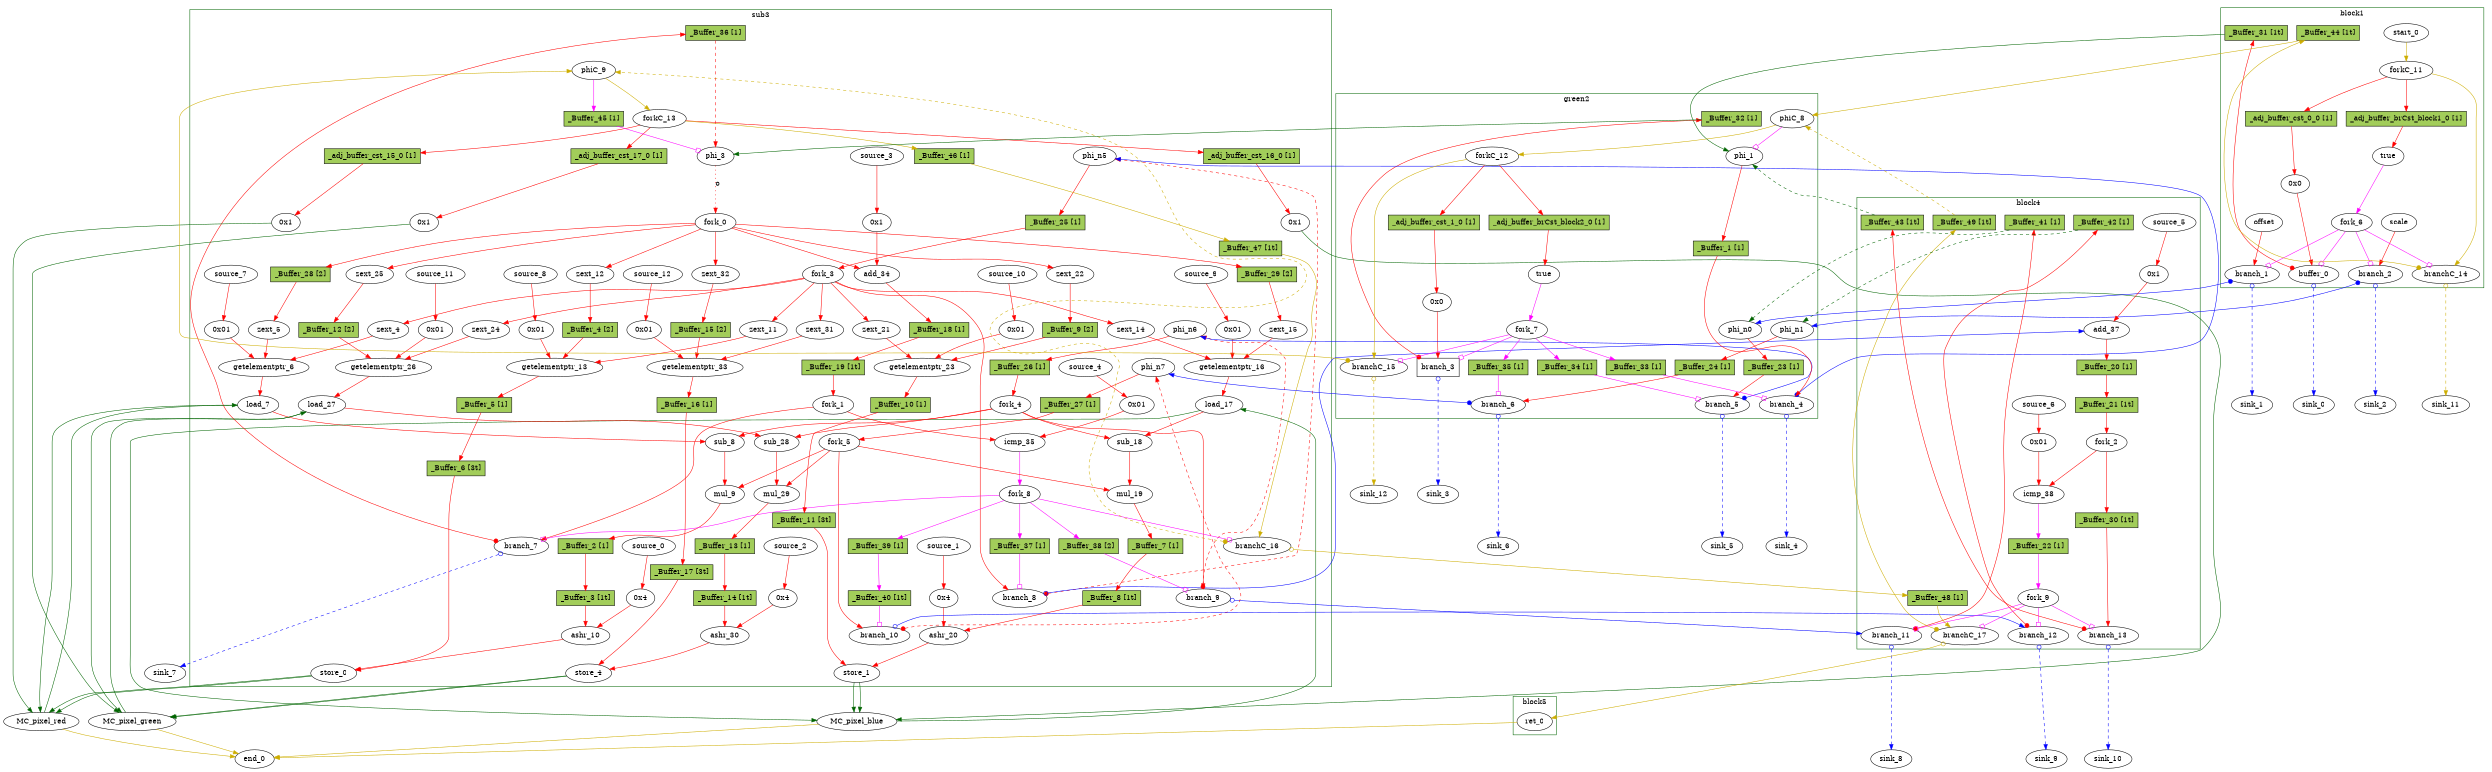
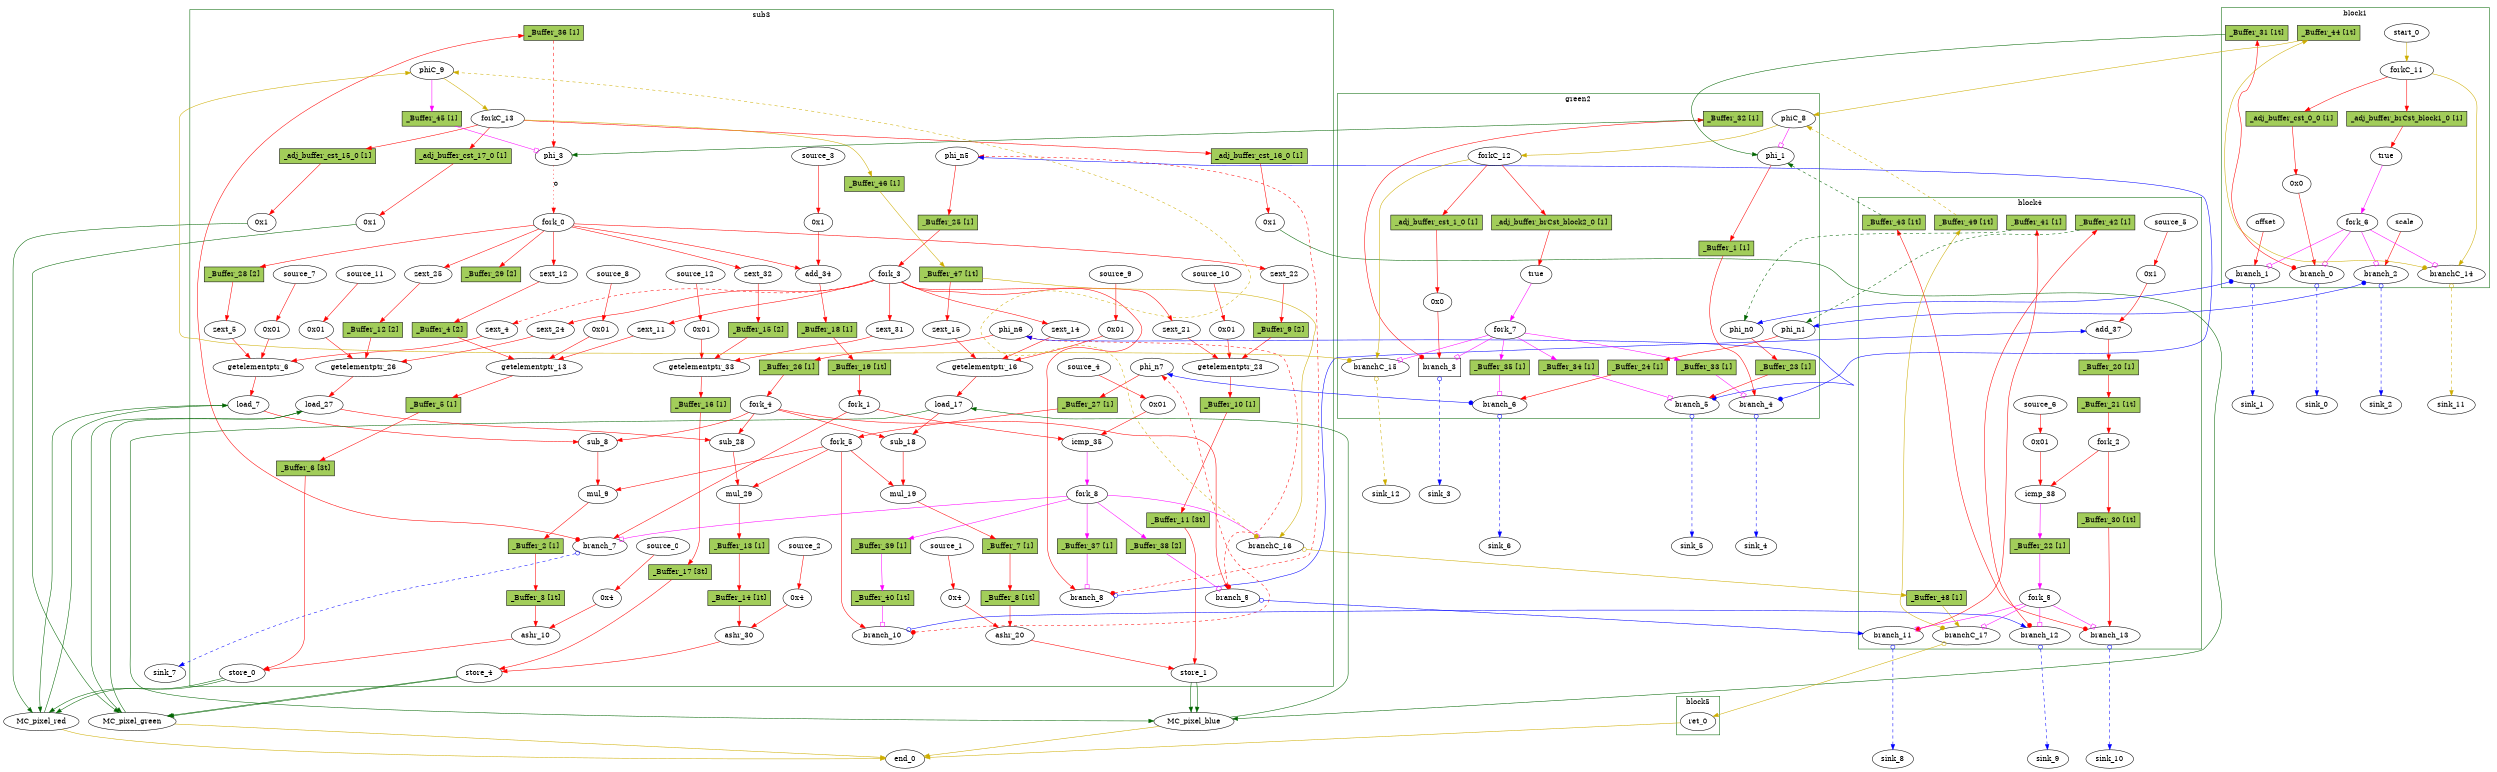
node "buffer_0": label "buffer_0" -> "branch_0"
edge "fork_3" -> "zext_4": style solid -> dashed
edge "_Buffer_29 [2]" -> "zext_15": now "_Buffer_47 [1t]" -> "zext_15"
